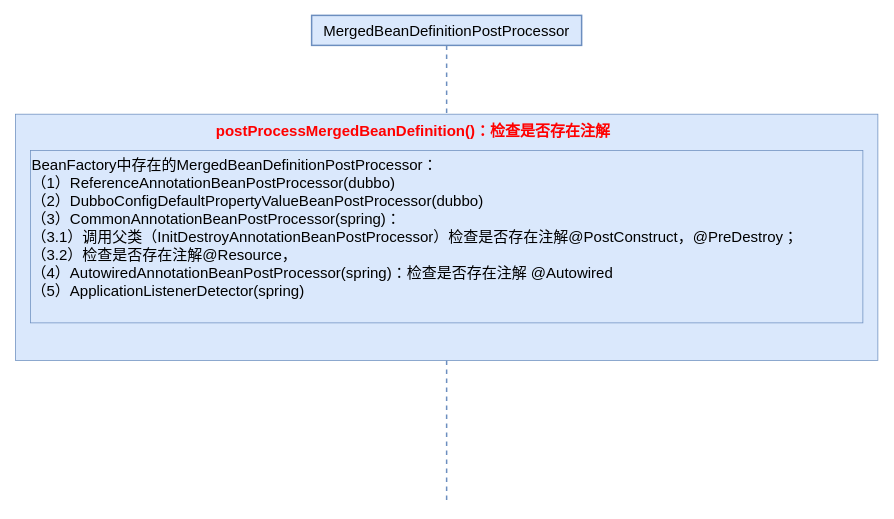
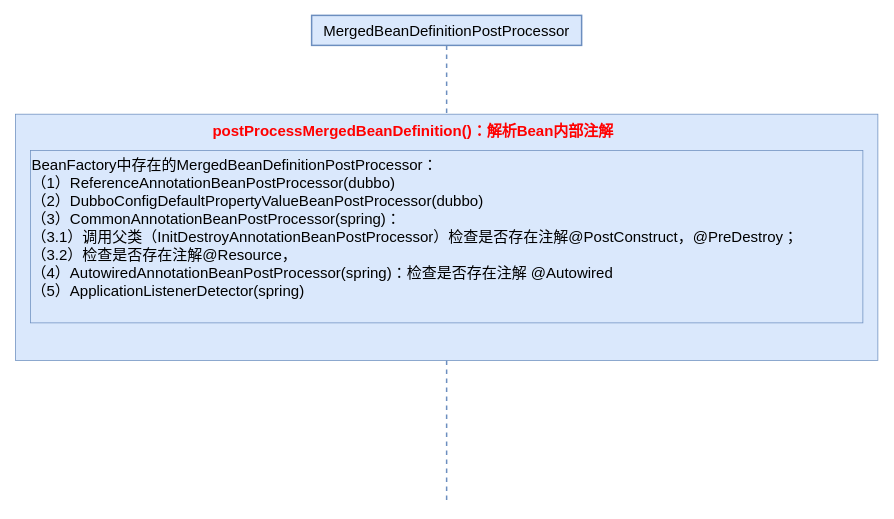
node "postProcessMergedBeanDefinition()：检查是否存在注解": label "postProcessMergedBeanDefinition()：检查是否存在注解" -> "postProcessMergedBeanDefinition()：解析Bean内部注解"
